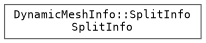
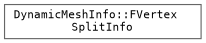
node "DynamicMeshInfo::SplitInfo SplitInfo": label "DynamicMeshInfo::SplitInfo SplitInfo" -> "DynamicMeshInfo::FVertex SplitInfo"
